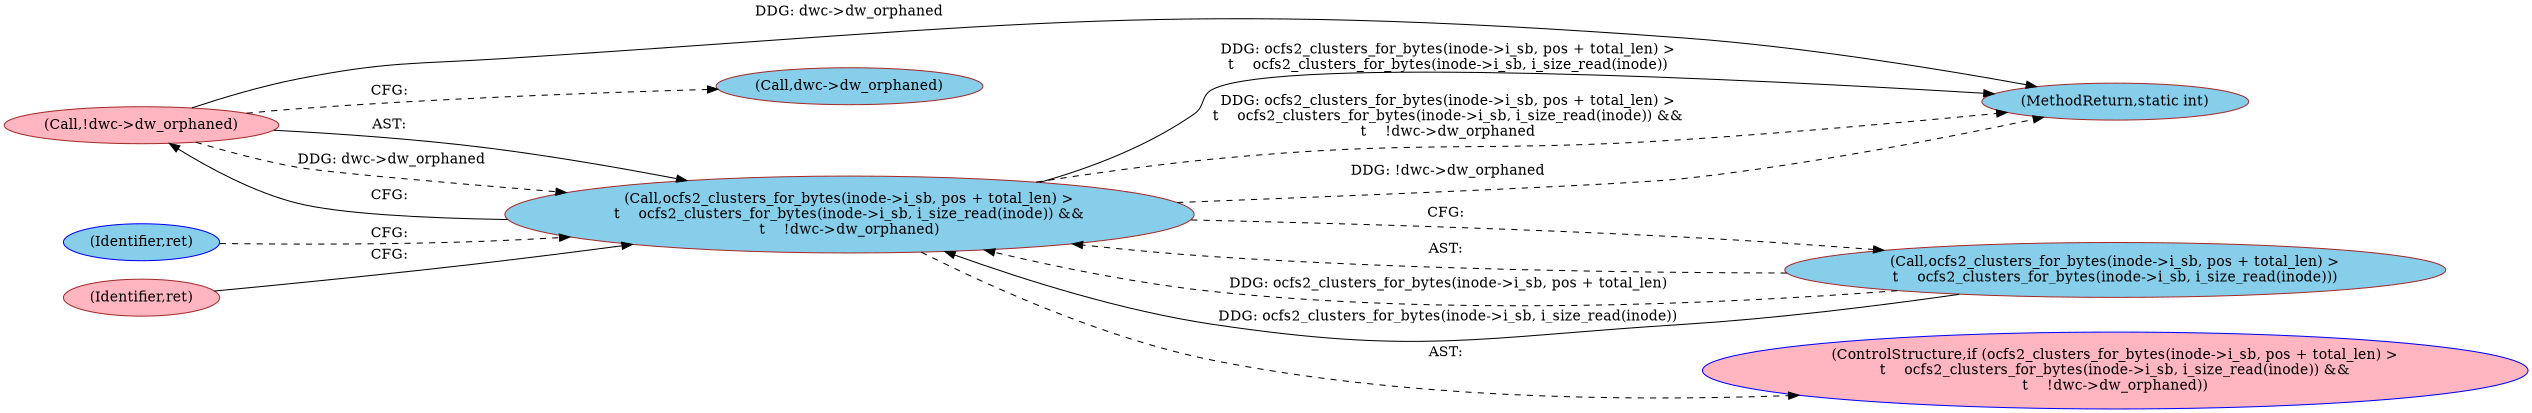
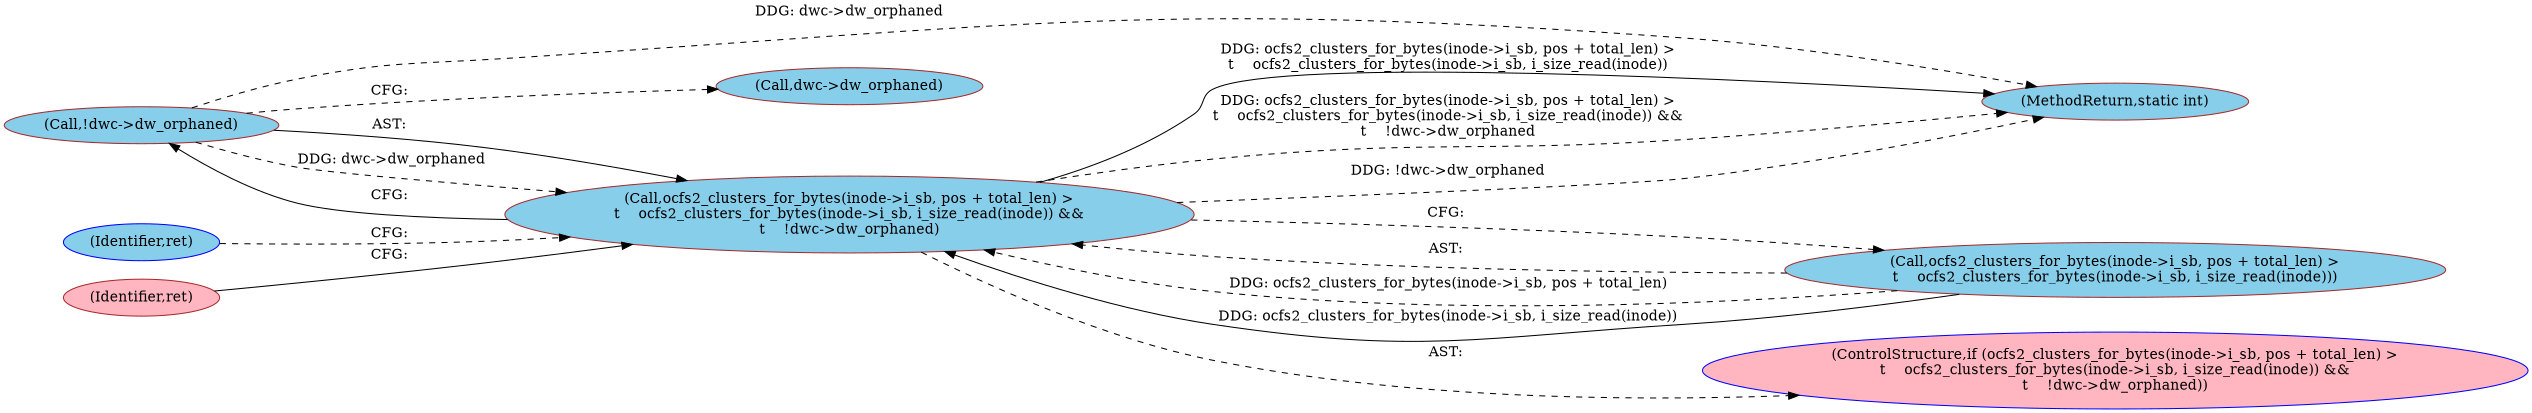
edge "(Call,!dwc->dw_orphaned)" -> "(MethodReturn,static int)": style solid -> dashed
node "(Call,!dwc->dw_orphaned)": fillcolor lightpink -> skyblue
